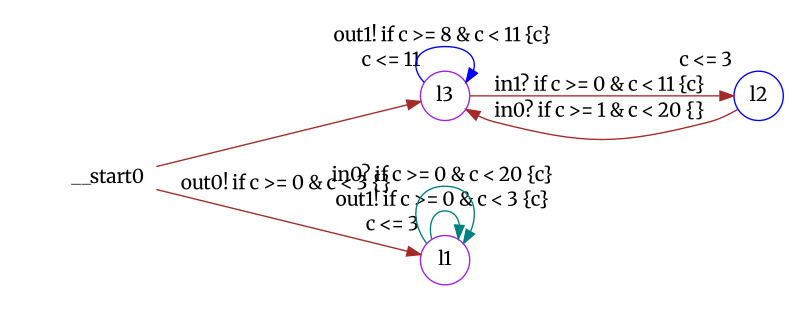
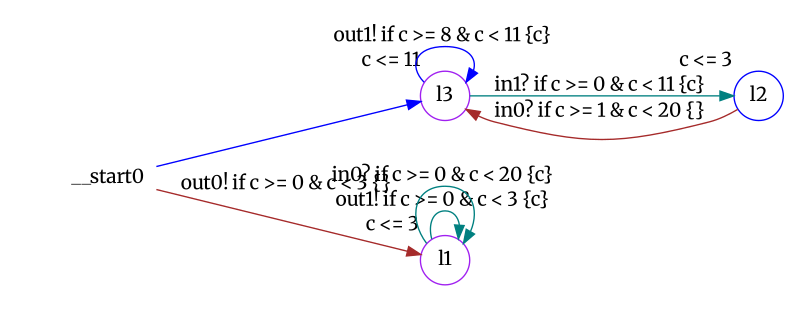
edge "l3 c <= 11" -> "l2 c <= 3": color brown -> teal
edge "__start0" -> "l3 c <= 11": color brown -> blue
